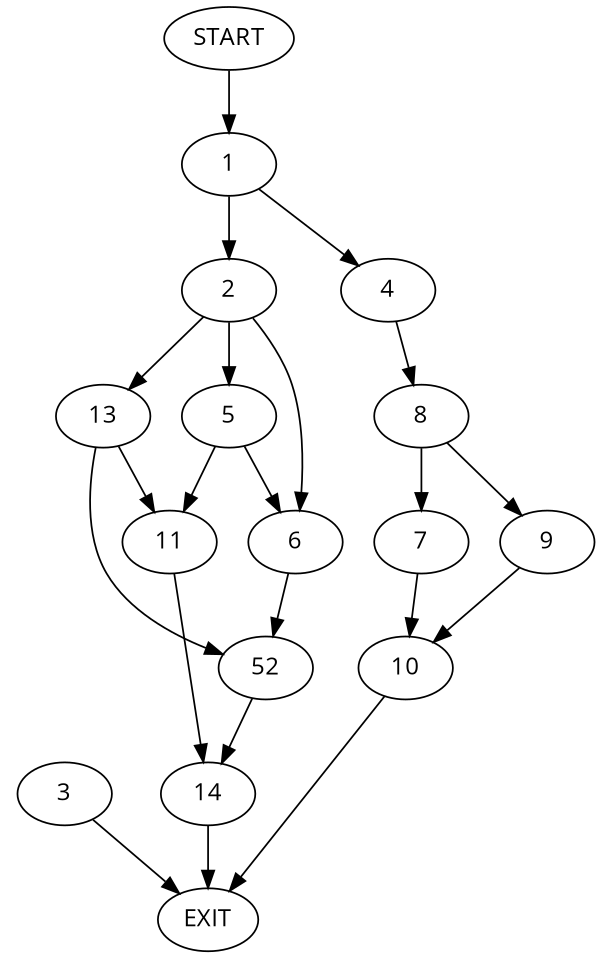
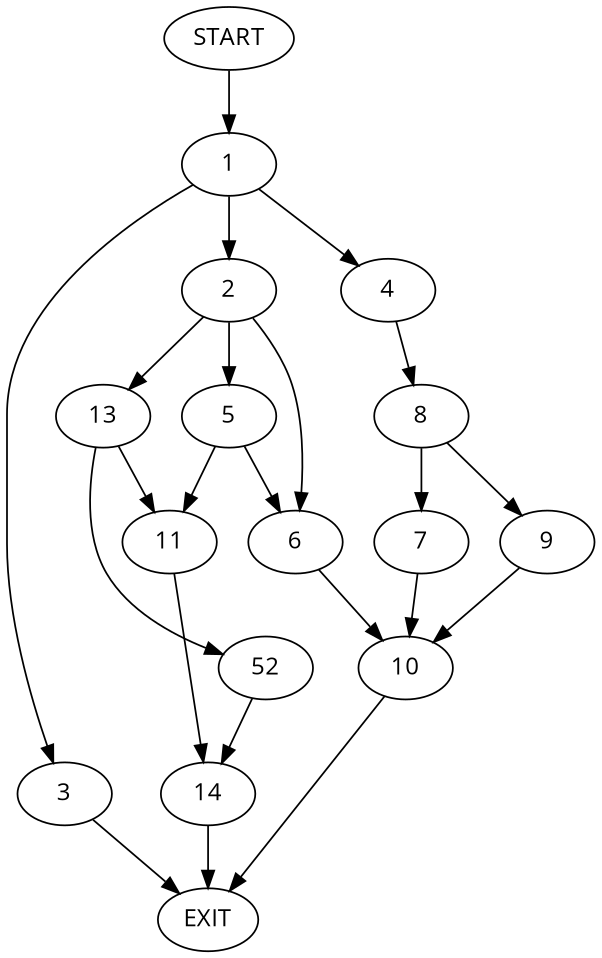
edge "1" -> "3": added
edge "6" -> "52": now "6" -> "10"
